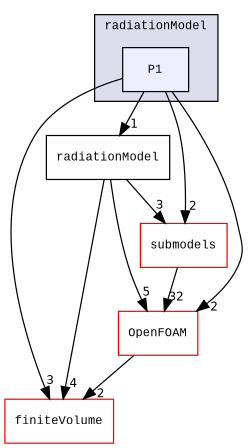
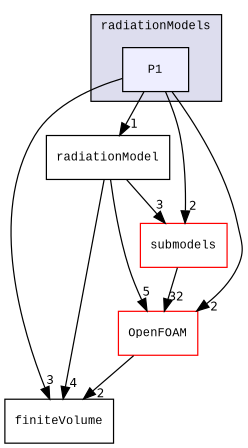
cluster "radiationModel": label "radiationModel" -> "radiationModels"
node "finiteVolume": color red -> black
